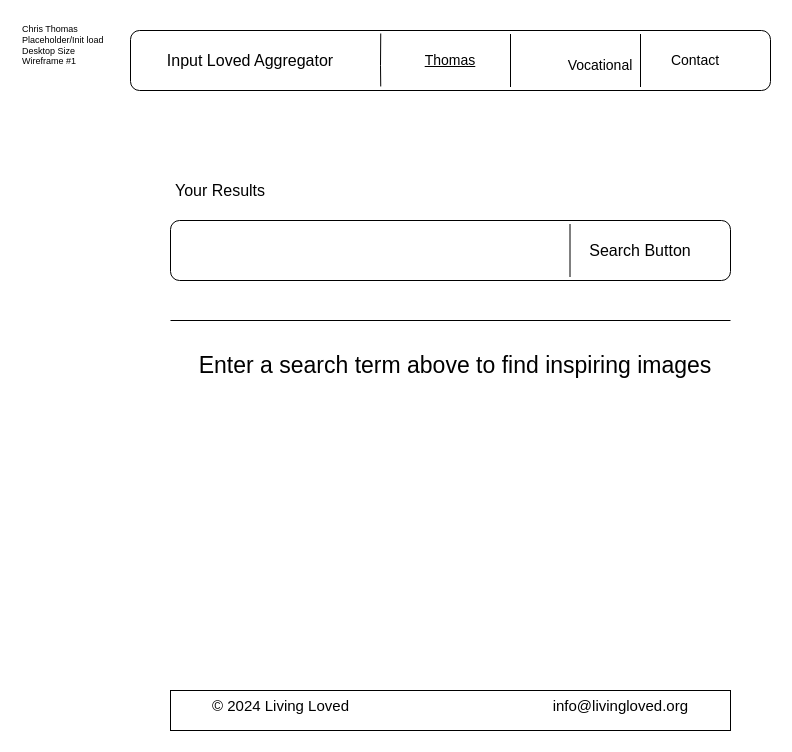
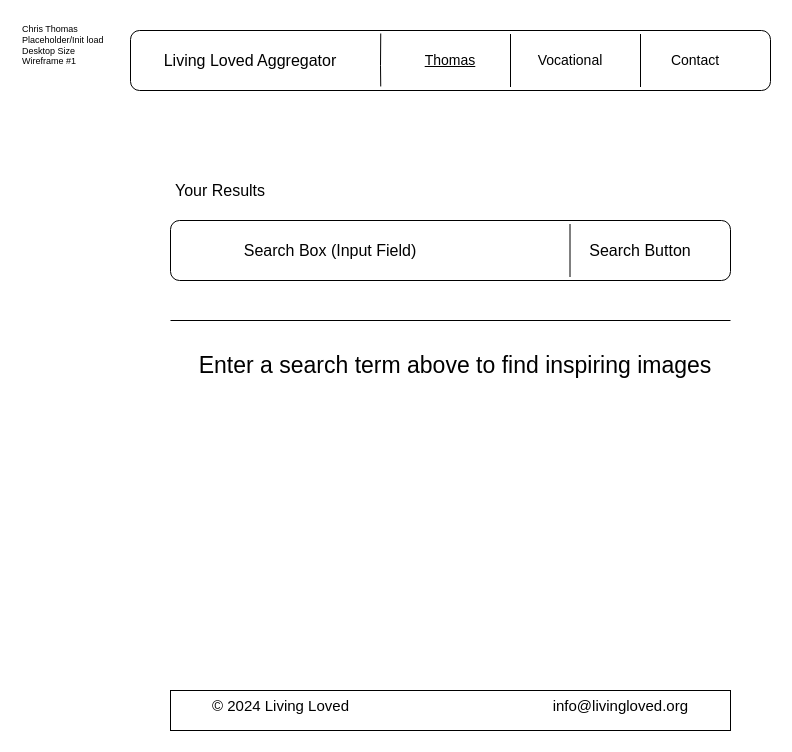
node "Input Loved Aggregator": label "Input Loved Aggregator" -> "Living Loved Aggregator"
node "Vocational": moved (601, 66) -> (571, 61)
node "Search Box (Input Field)": added
